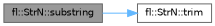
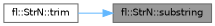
edge "fl::StrN::substring" -> "fl::StrN::trim": reversed
